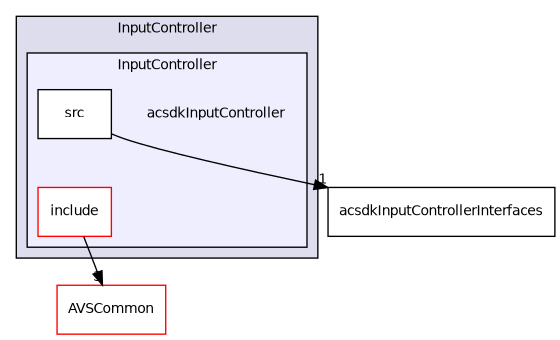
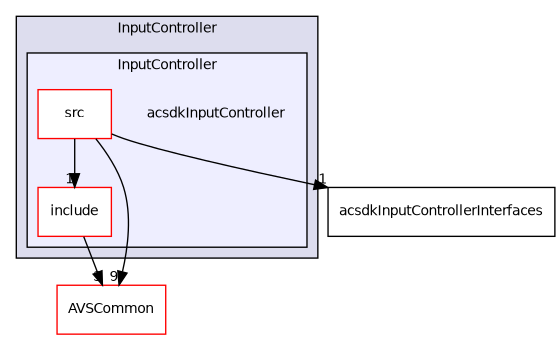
node "src": color black -> red
edge "src" -> "include": added
edge "src" -> "AVSCommon": added
